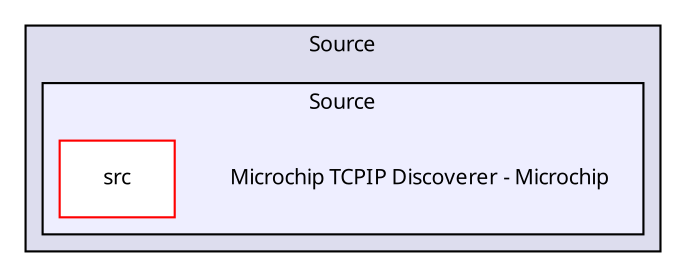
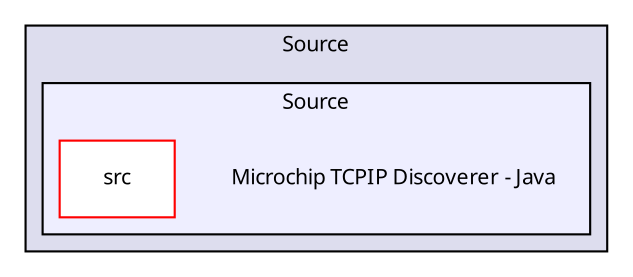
node "Microchip TCPIP Discoverer - Microchip": label "Microchip TCPIP Discoverer - Microchip" -> "Microchip TCPIP Discoverer - Java"
